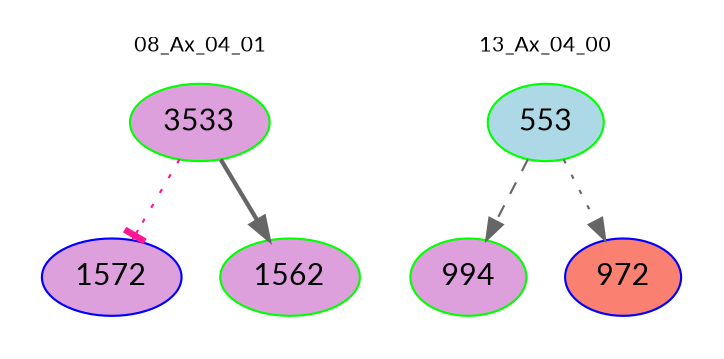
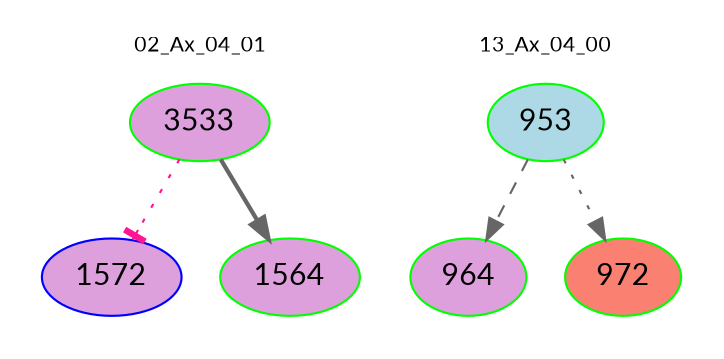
cluster "08_Ax_04_01": label "08_Ax_04_01" -> "02_Ax_04_01"
node "553": label "553" -> "953"
node "1562": label "1562" -> "1564"
node "994": label "994" -> "964"
node "972": color blue -> green
